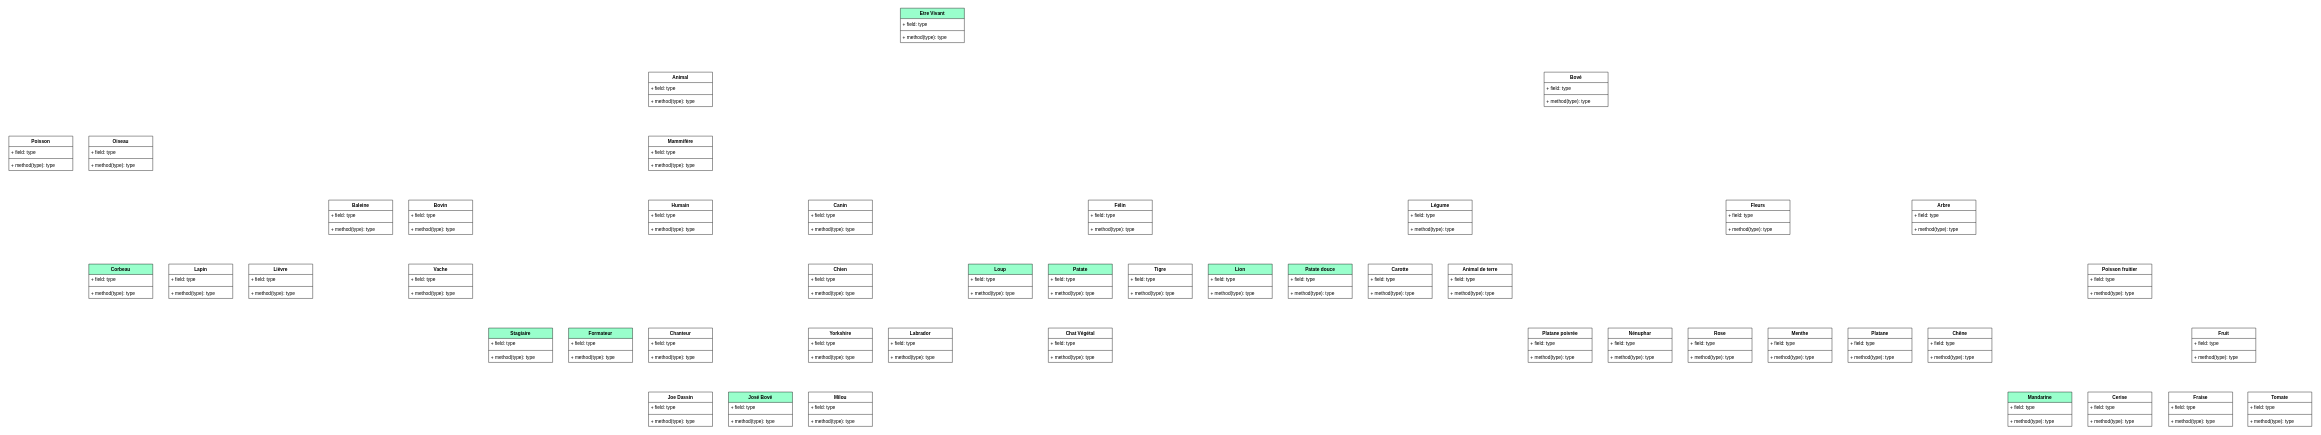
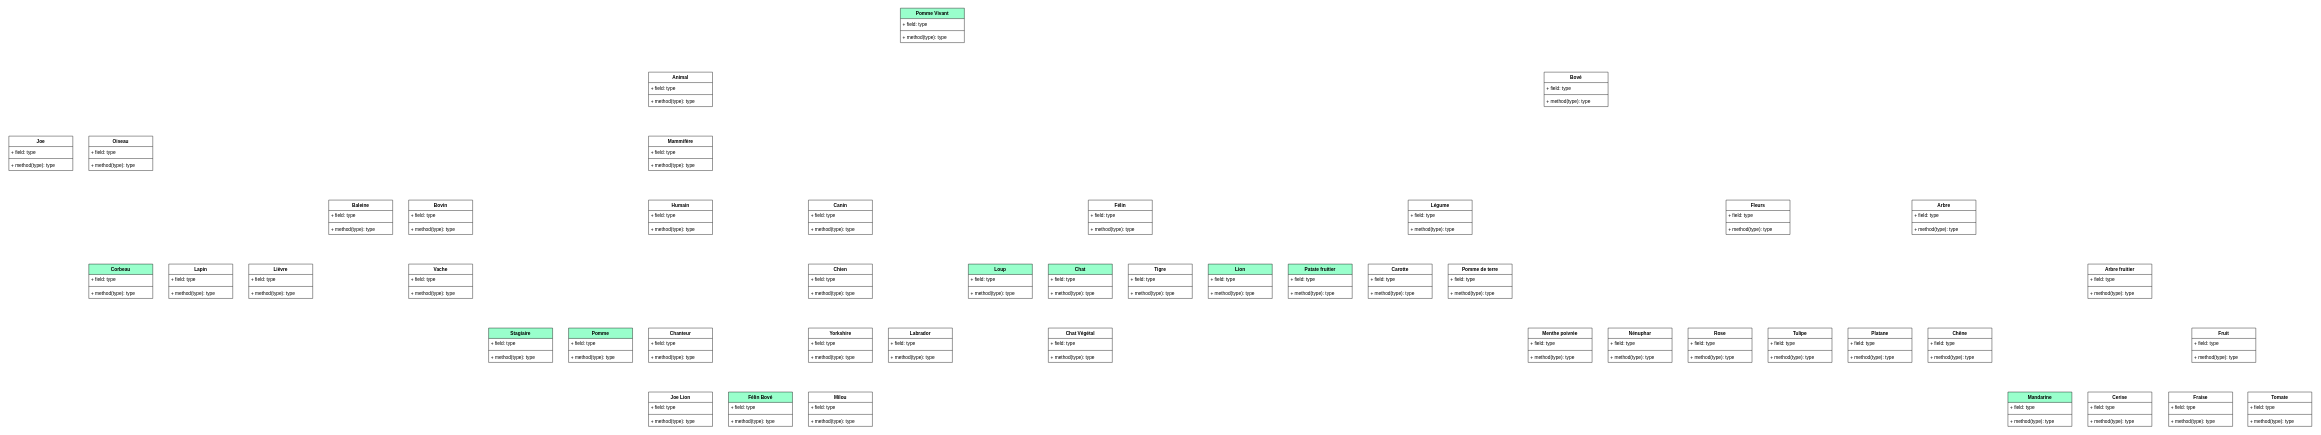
node "Etre Vivant": label "Etre Vivant" -> "Pomme Vivant"
node "Poisson": label "Poisson" -> "Joe"
node "Patate": label "Patate" -> "Chat"
node "Patate douce": label "Patate douce" -> "Patate fruitier"
node "Animal de terre": label "Animal de terre" -> "Pomme de terre"
node "Poisson fruitier": label "Poisson fruitier" -> "Arbre fruitier"
node "Formateur": label "Formateur" -> "Pomme"
node "Platane poivrée": label "Platane poivrée" -> "Menthe poivrée"
node "Menthe": label "Menthe" -> "Tulipe"
node "Joe Dassin": label "Joe Dassin" -> "Joe Lion"
node "José Bové": label "José Bové" -> "Félin Bové"
